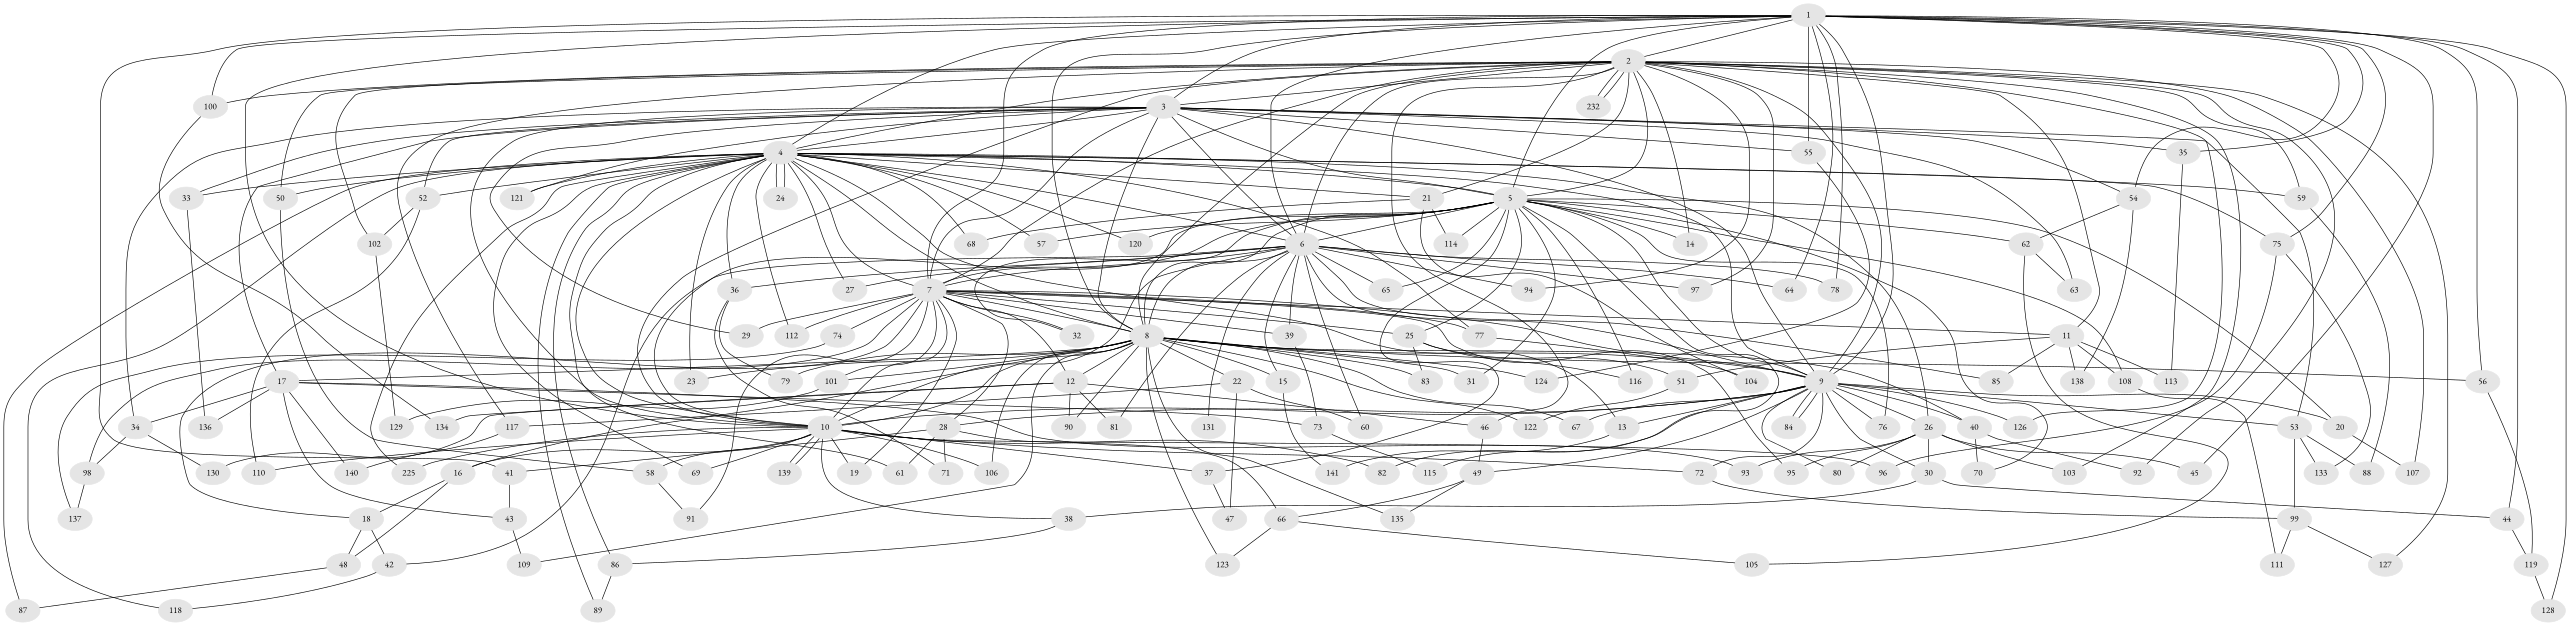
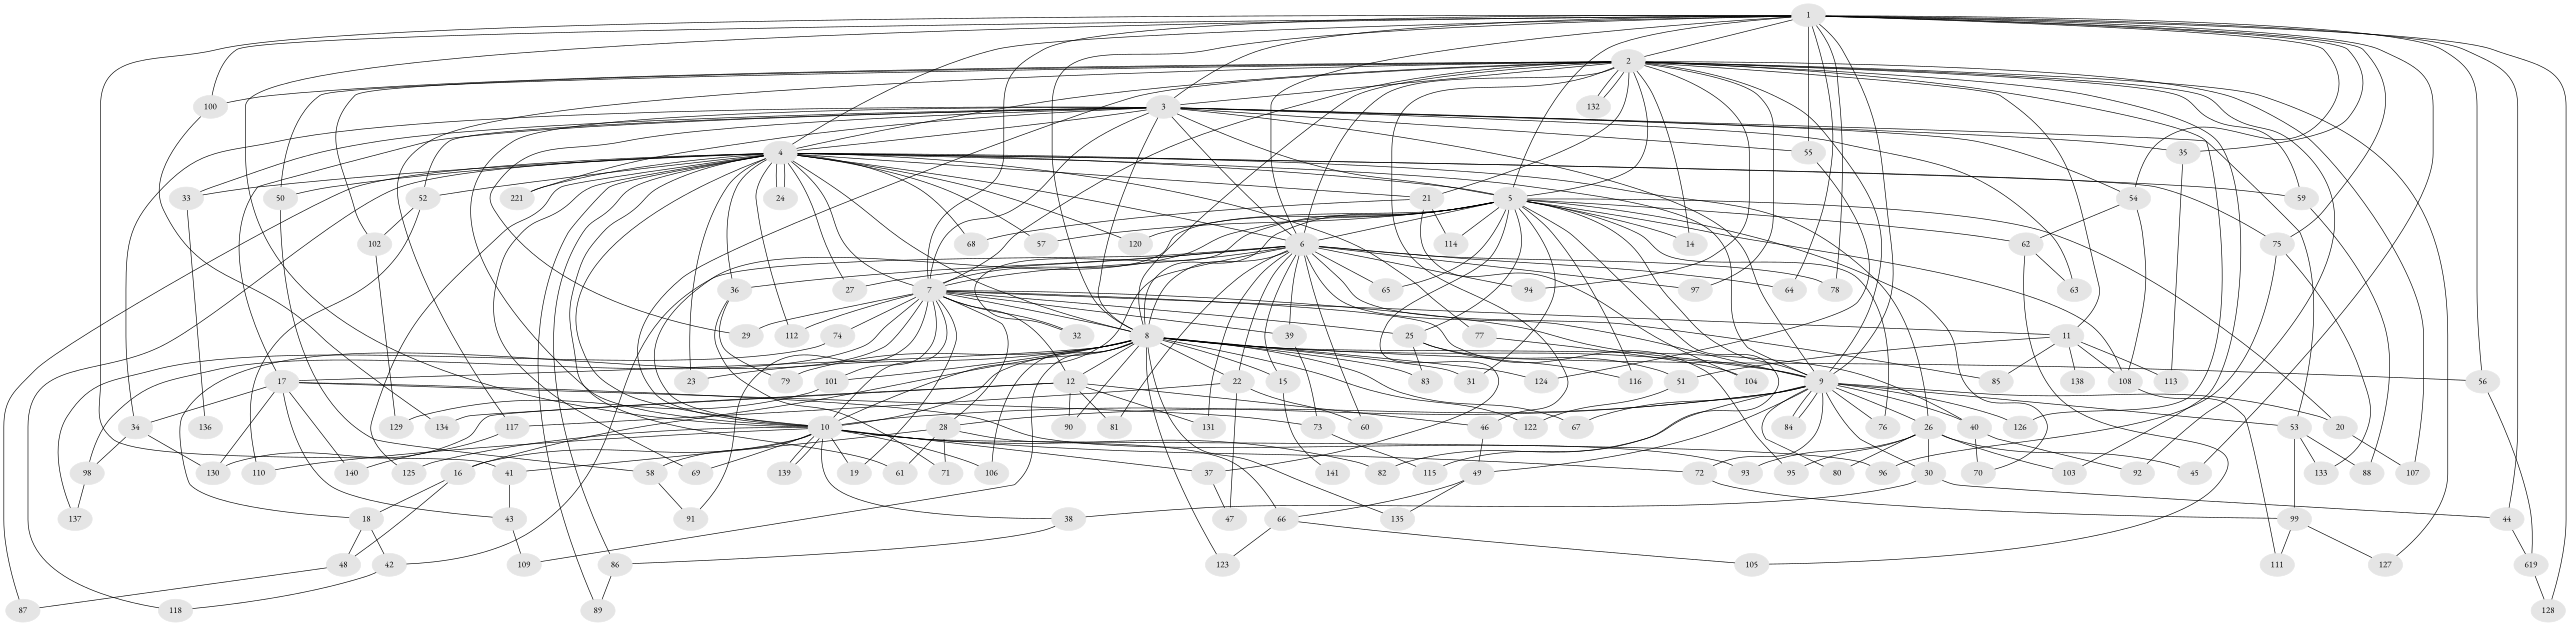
node "232": label "232" -> "132"
node "121": label "121" -> "221"
edge "54" -- "138": now "54" -- "108"
edge "7" -- "77": removed
edge "6" -- "22": added
edge "12" -- "131": added
edge "17" -- "136": now "17" -- "130"
node "13": removed
node "225": label "225" -> "125"
node "119": label "119" -> "619"
